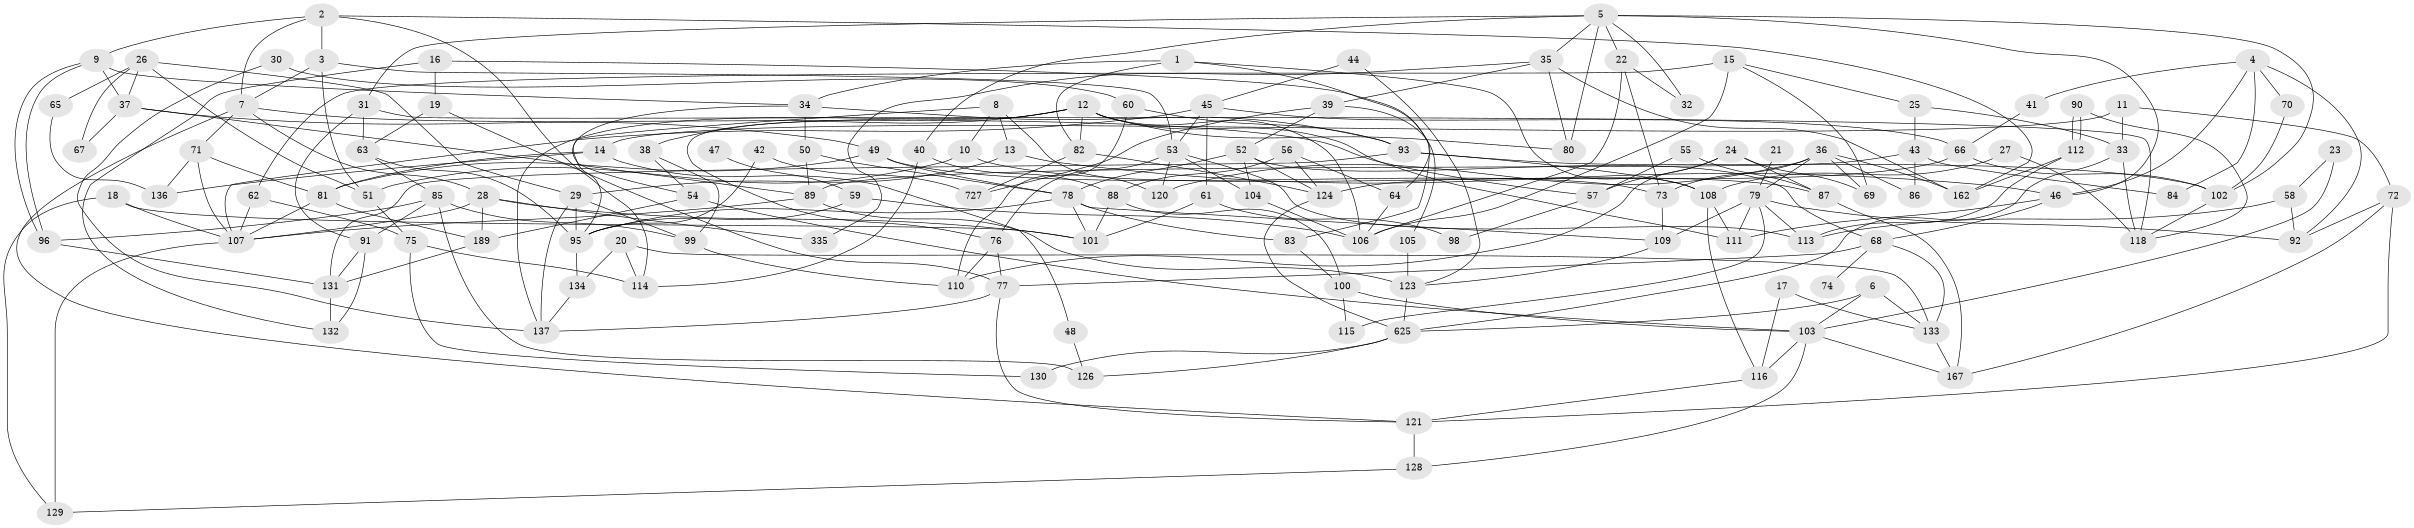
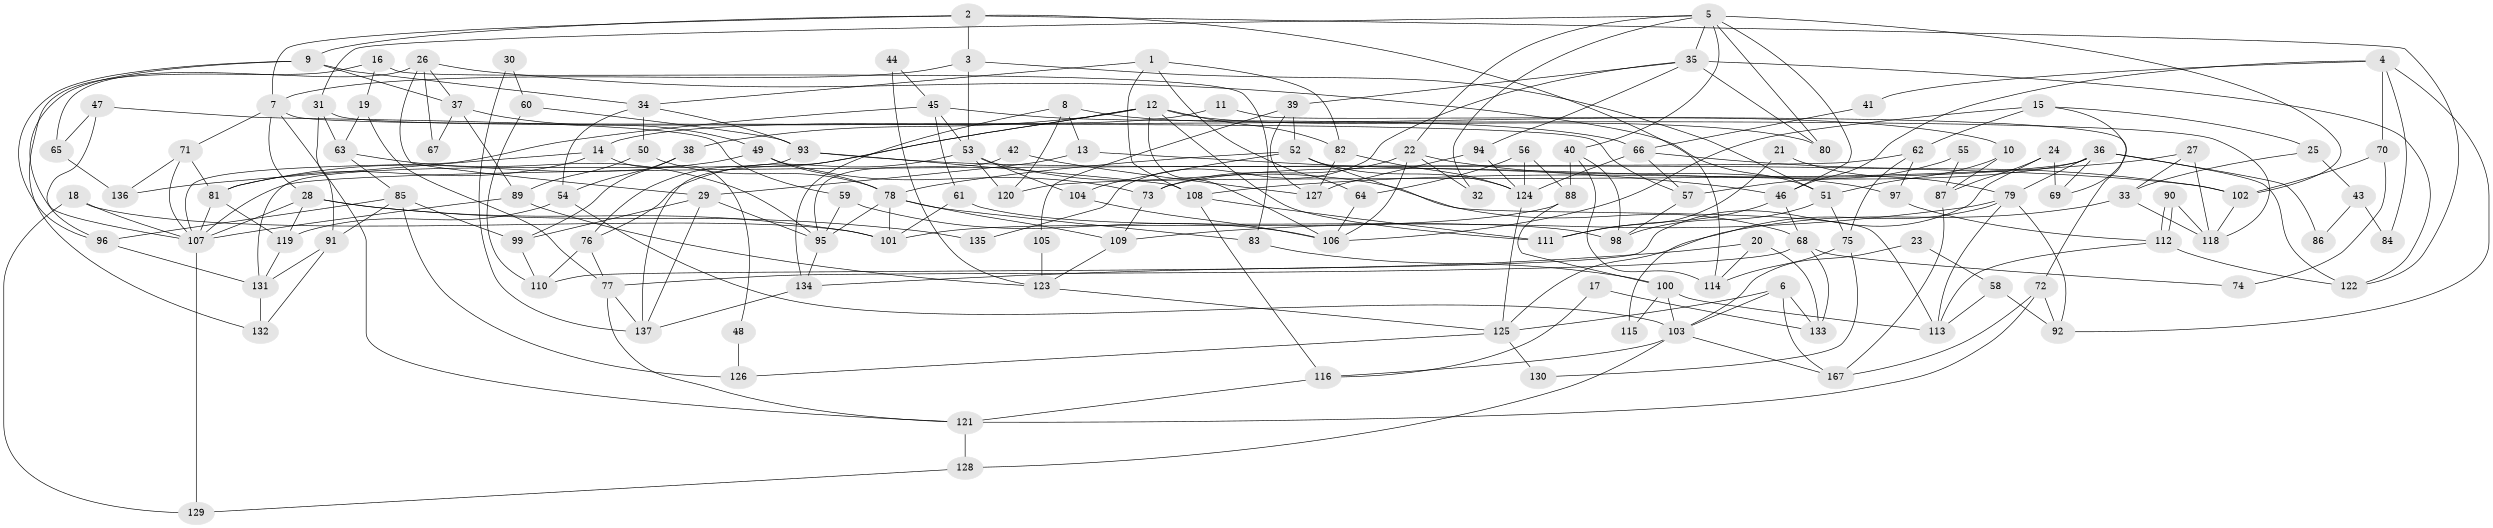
edge "47" -- "65": added
edge "11" -- "33": now "27" -- "33"
edge "8" -- "95": now "8" -- "134"
node "94": added
edge "43" -- "89": removed
edge "24" -- "57": now "66" -- "57"
edge "40" -- "98": added
node "727": label "727" -> "127"
node "97": added
node "162": label "162" -> "122"
edge "47" -- "107": added
edge "79" -- "111": now "21" -- "111"
edge "51" -- "98": added
node "189": label "189" -> "119"
node "335": label "335" -> "135"
edge "70" -- "74": added
edge "100" -- "113": added
node "625": label "625" -> "125"
edge "133" -- "167": now "6" -- "167"
